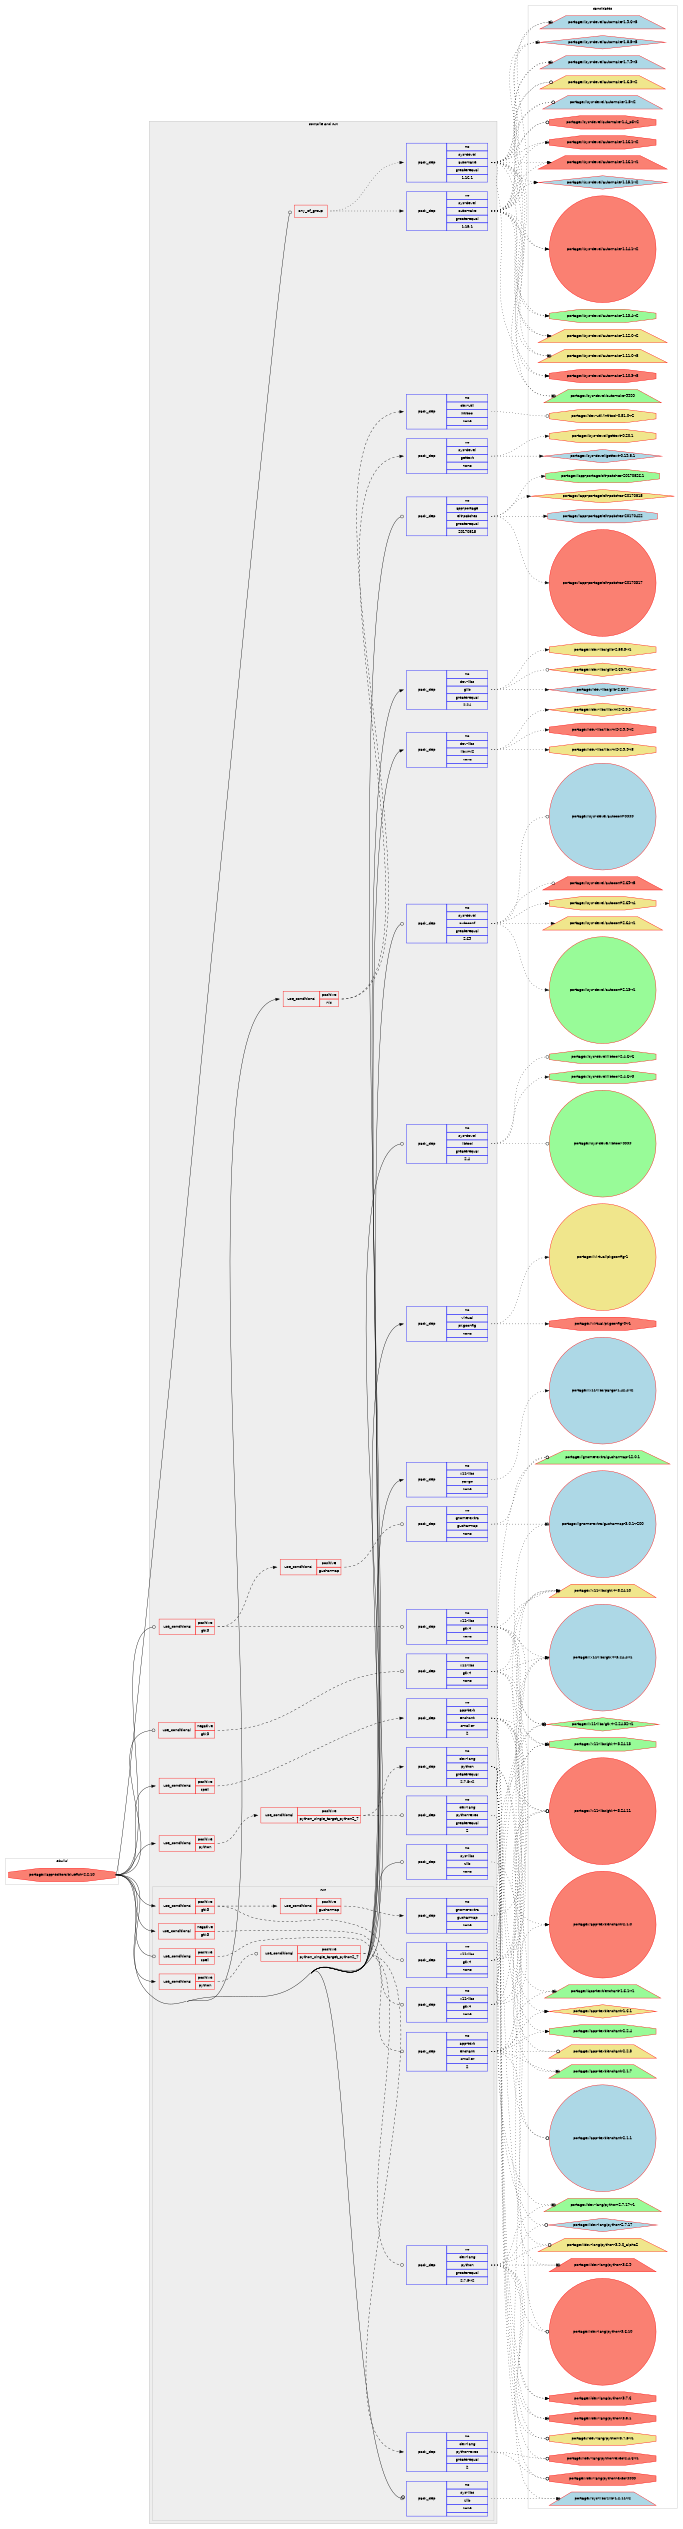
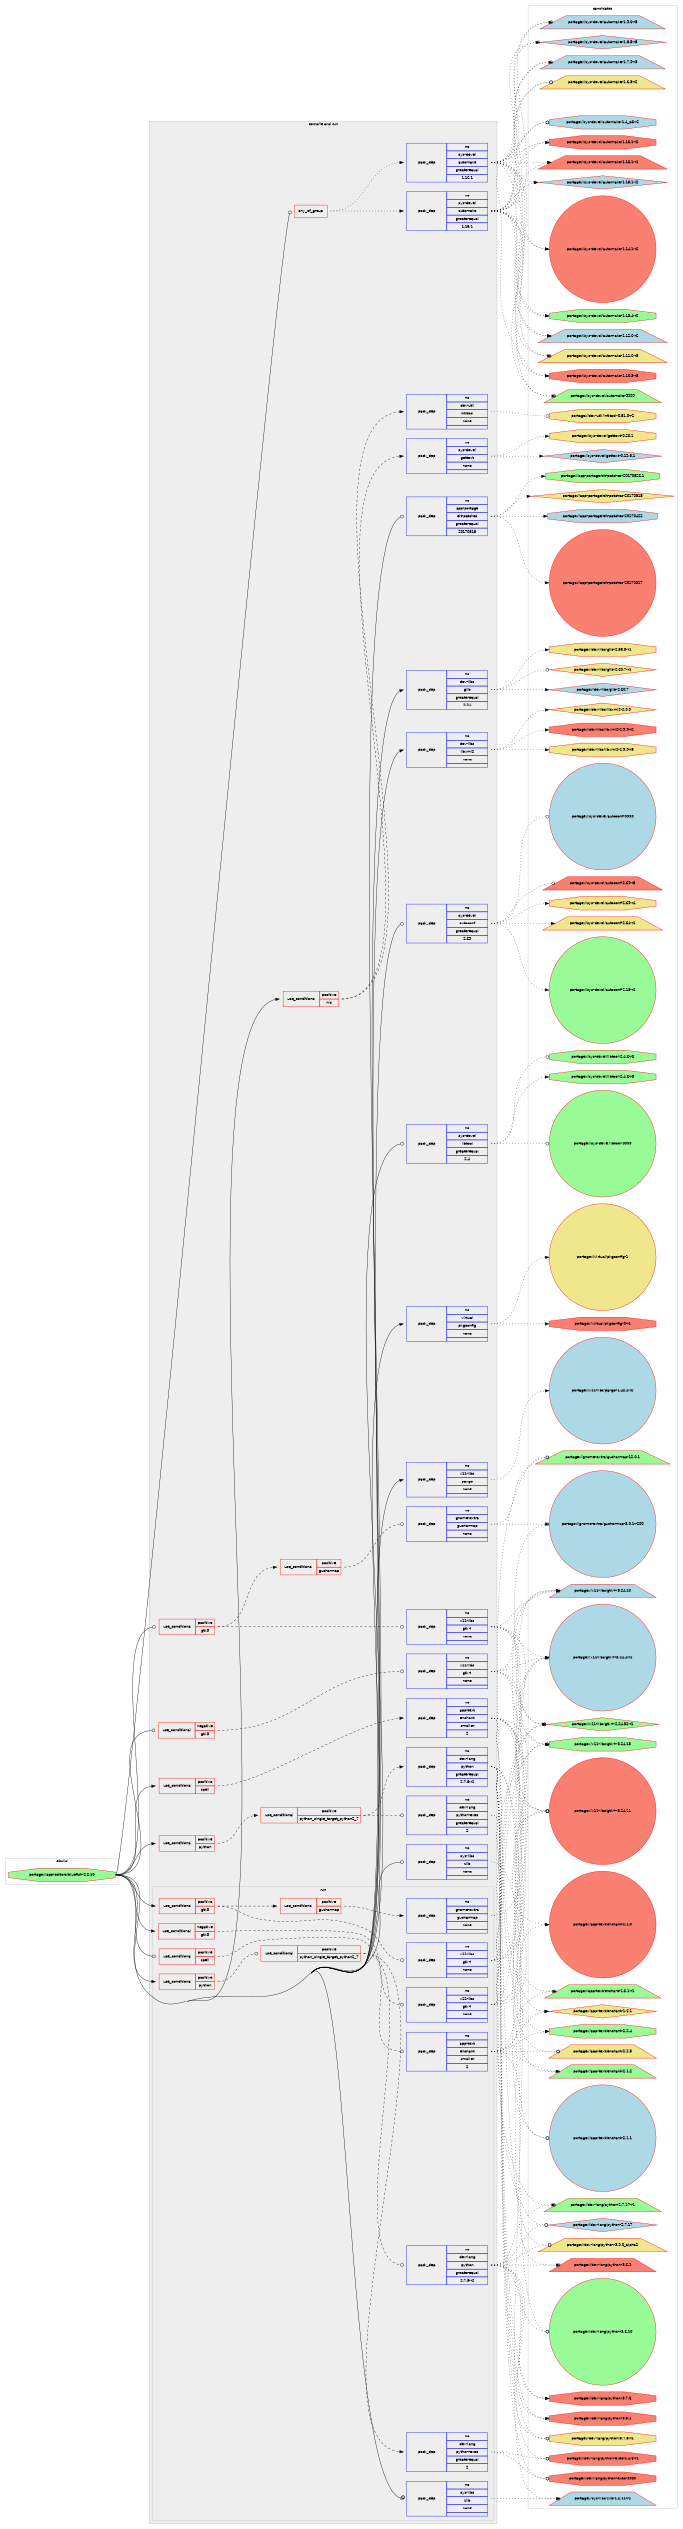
node "portage://sys-devel/automake-1.5-r2": removed
node "portage://sys-devel/automake-1.4_p6-r2": fillcolor salmon -> lightblue
node "portage://sys-devel/automake-1.12.6-r2": fillcolor khaki -> lightblue
node "portage://x11-libs/gtk+-3.24.10": fillcolor khaki -> lightblue
node "portage://app-editors/bluefish-2.2.10": fillcolor salmon -> palegreen
node "portage://app-text/enchant-2.1.7": label "portage://app-text/enchant-2.1.7" -> "portage://app-text/enchant-2.1.2"
node "portage://dev-lang/python-3.6.10": fillcolor salmon -> palegreen
